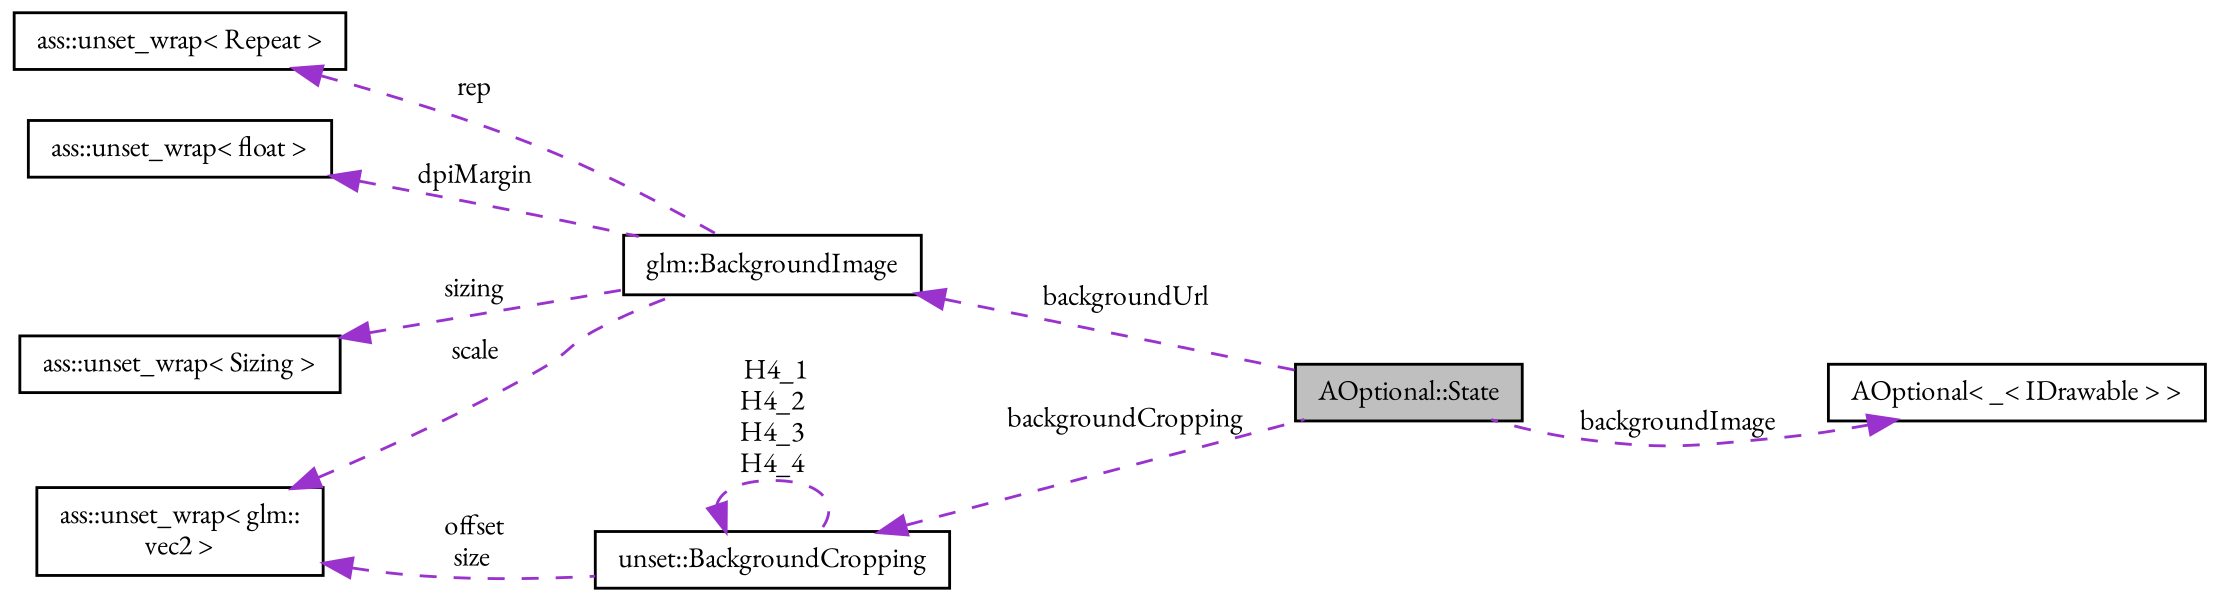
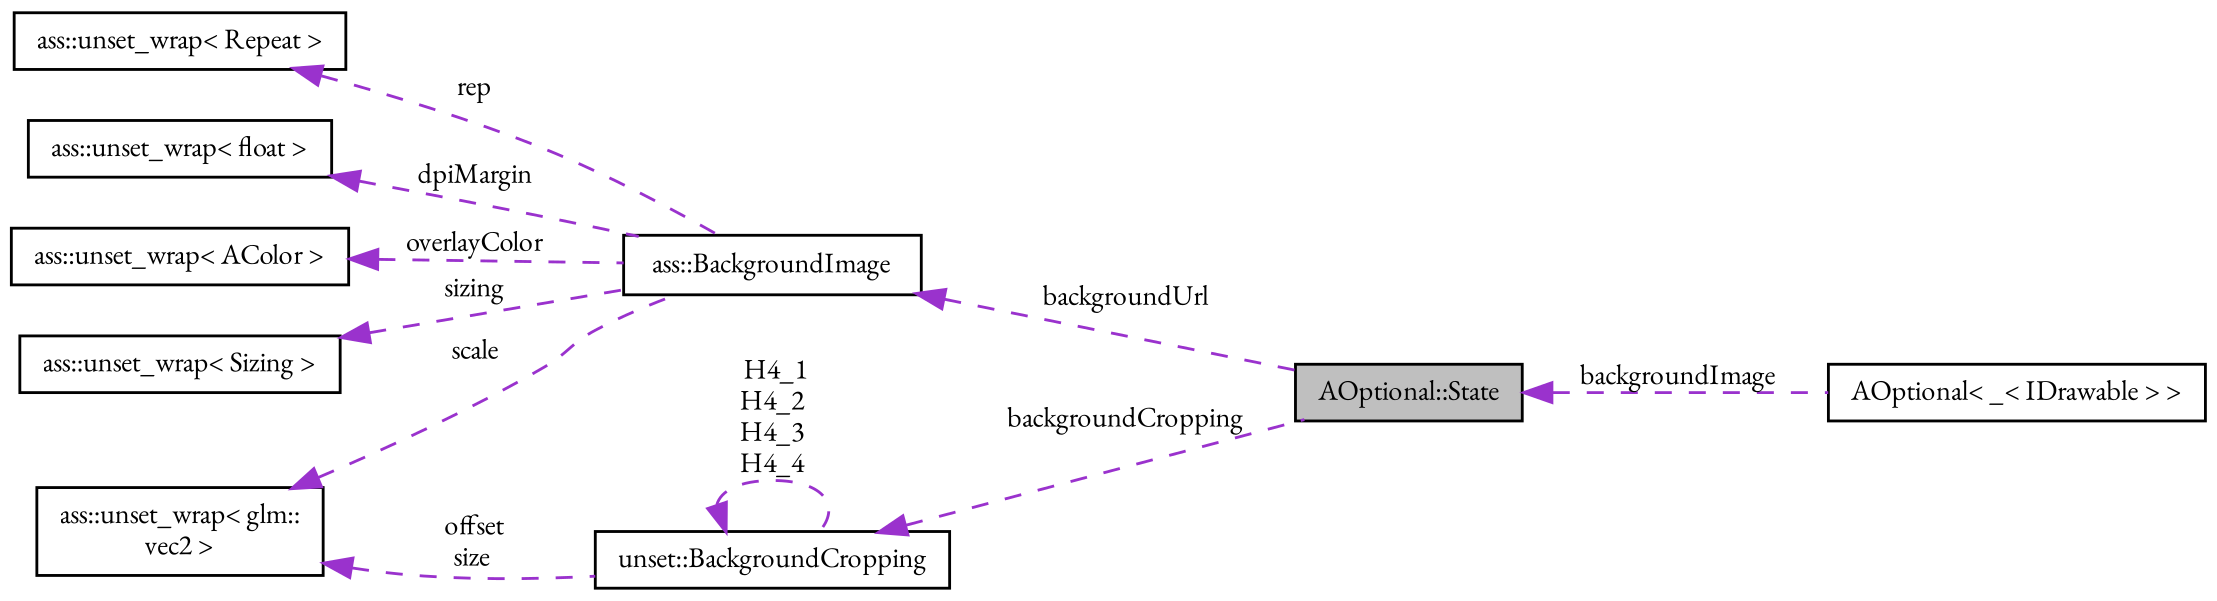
node "ass::unset_wrap< AColor >": added
node "glm::BackgroundImage": label "glm::BackgroundImage" -> "ass::BackgroundImage"
edge "AOptional::State" -> "AOptional< _< IDrawable > >": reversed
